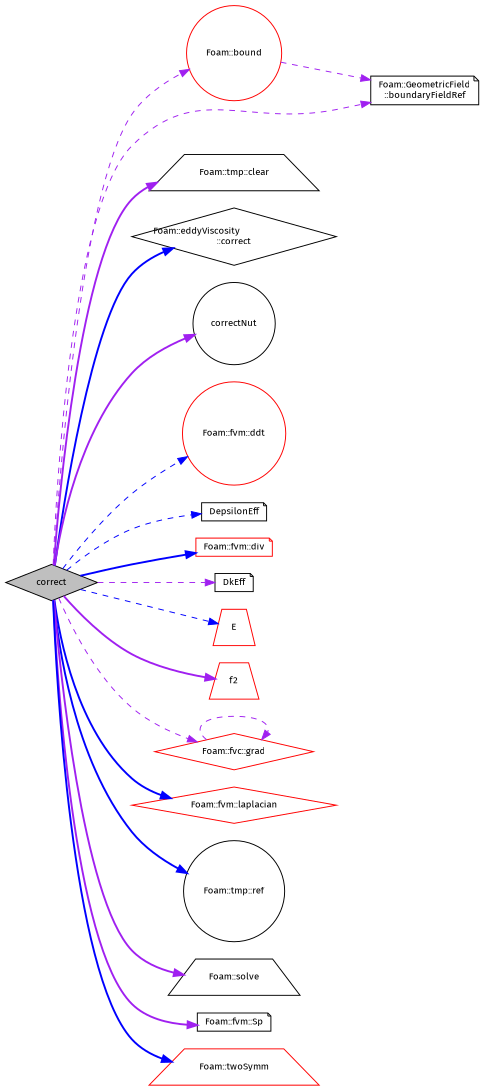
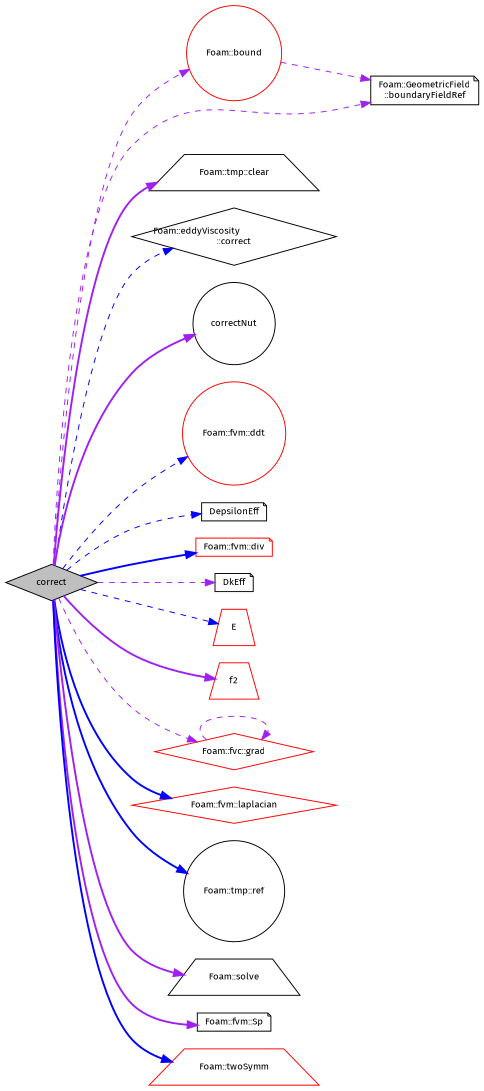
edge "correct" -> "Foam::eddyViscosity ::correct": style bold -> dashed
